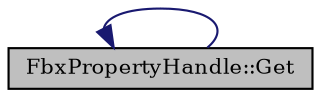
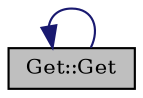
node "FbxPropertyHandle::Get": label "FbxPropertyHandle::Get" -> "Get::Get"
